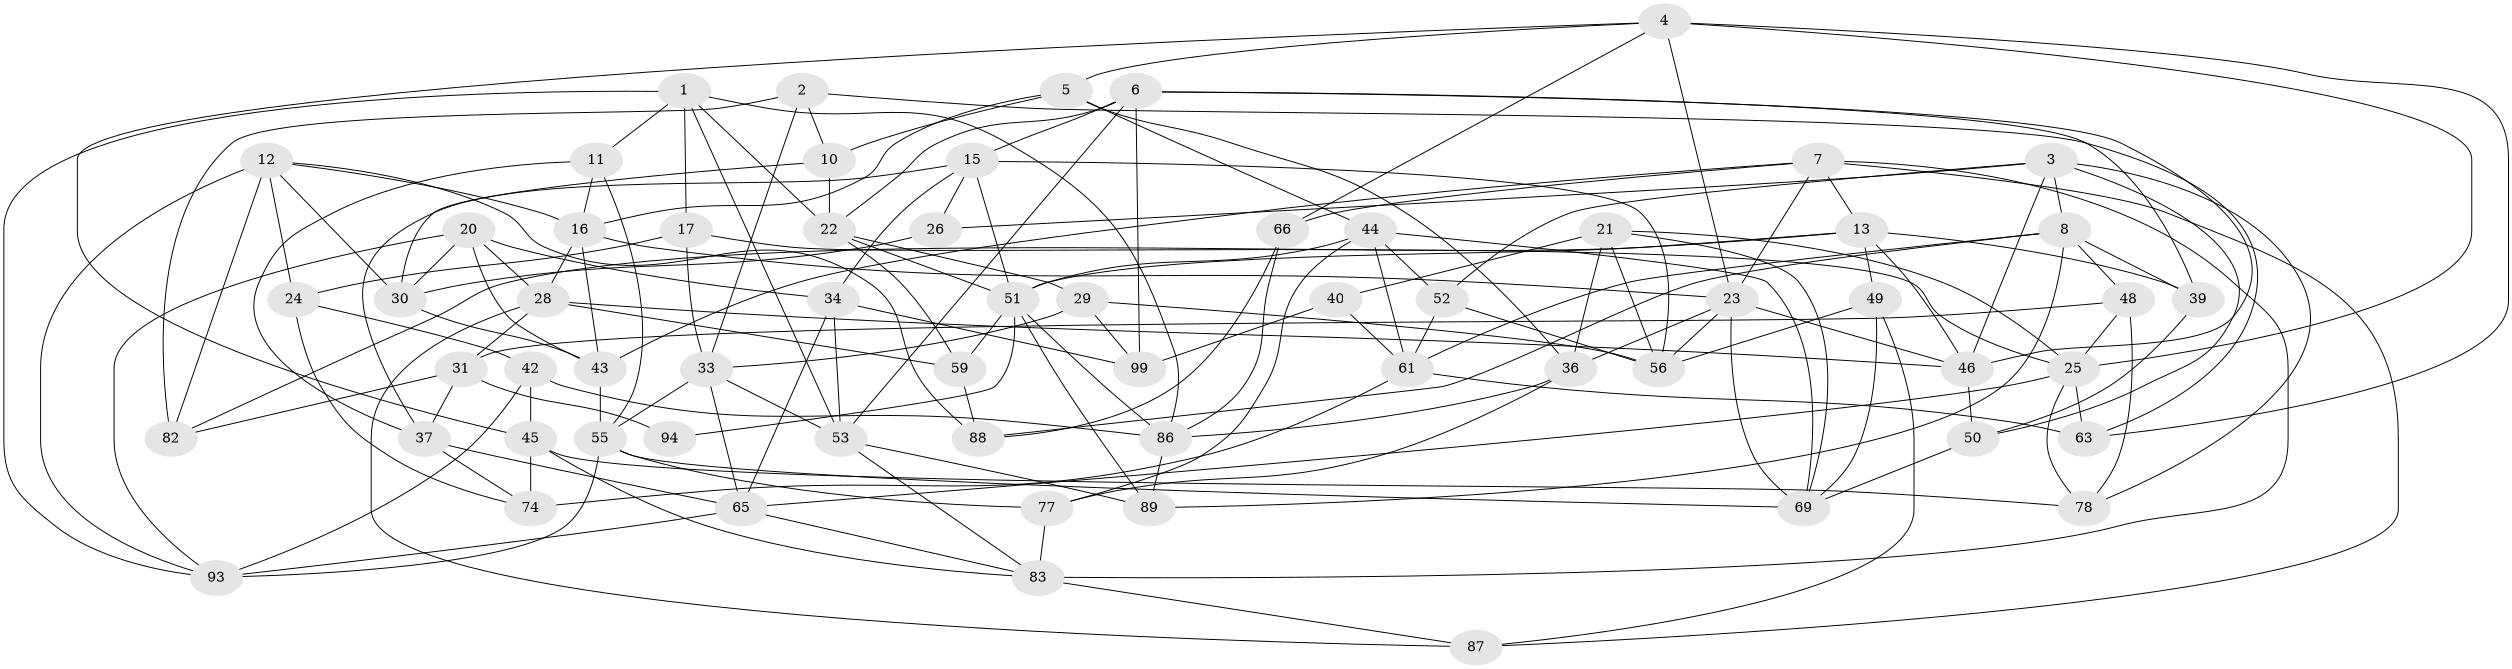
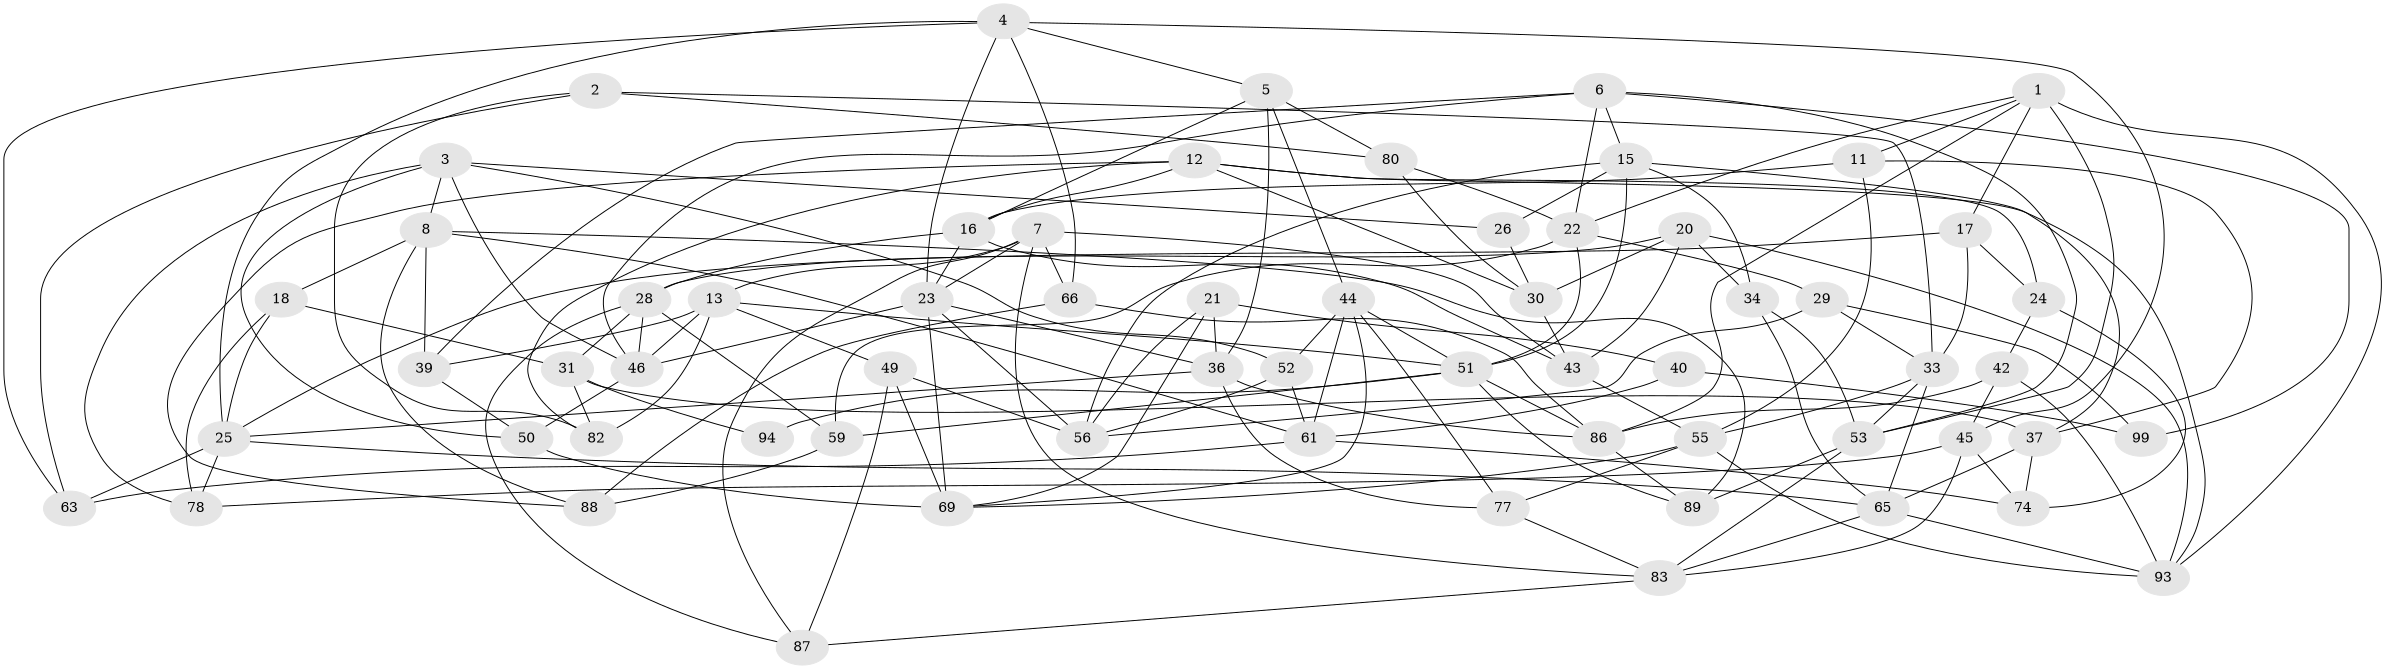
node "10": label "10" -> "80"
edge "21" -- "25": now "36" -- "25"
node "48": label "48" -> "18"
edge "34" -- "99": removed
